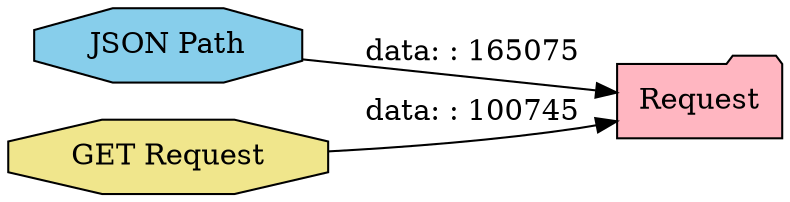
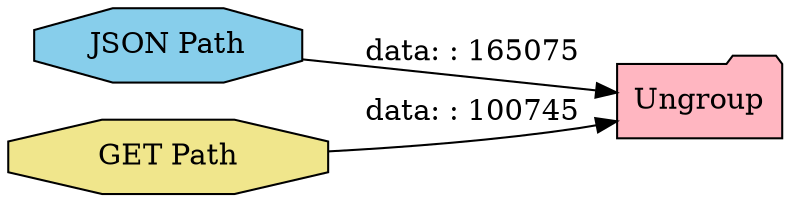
node "Request": label "Request" -> "Ungroup"
node "GET Request": label "GET Request" -> "GET Path"
